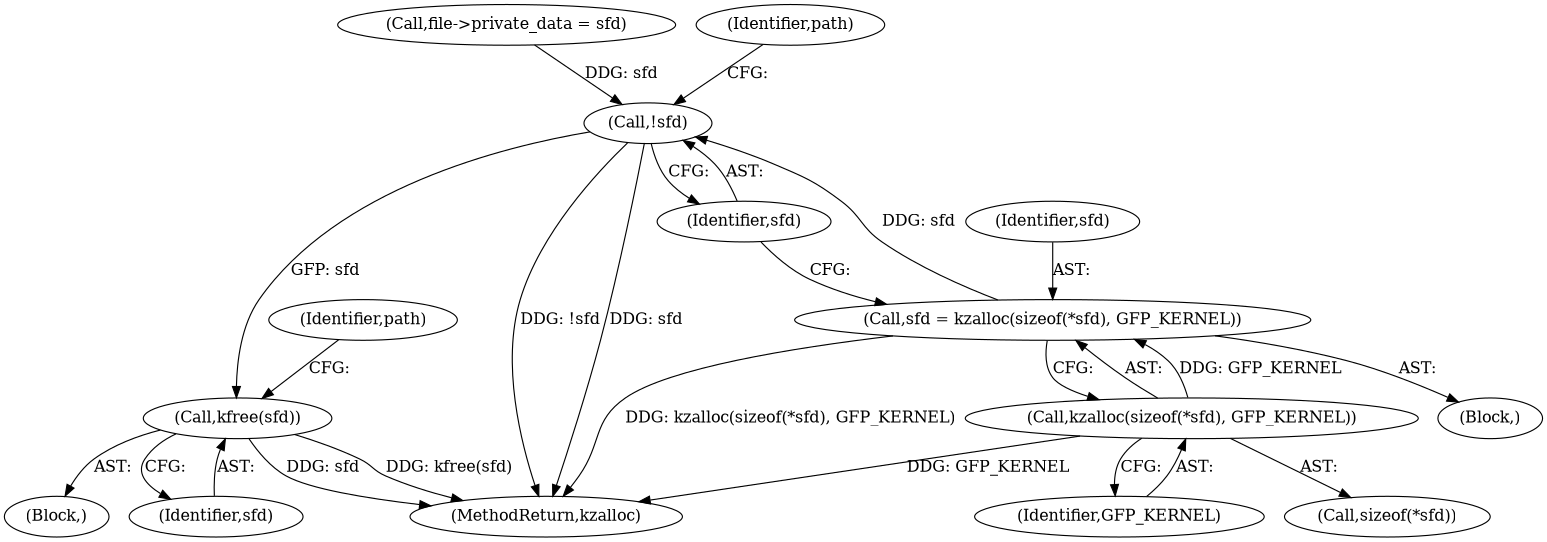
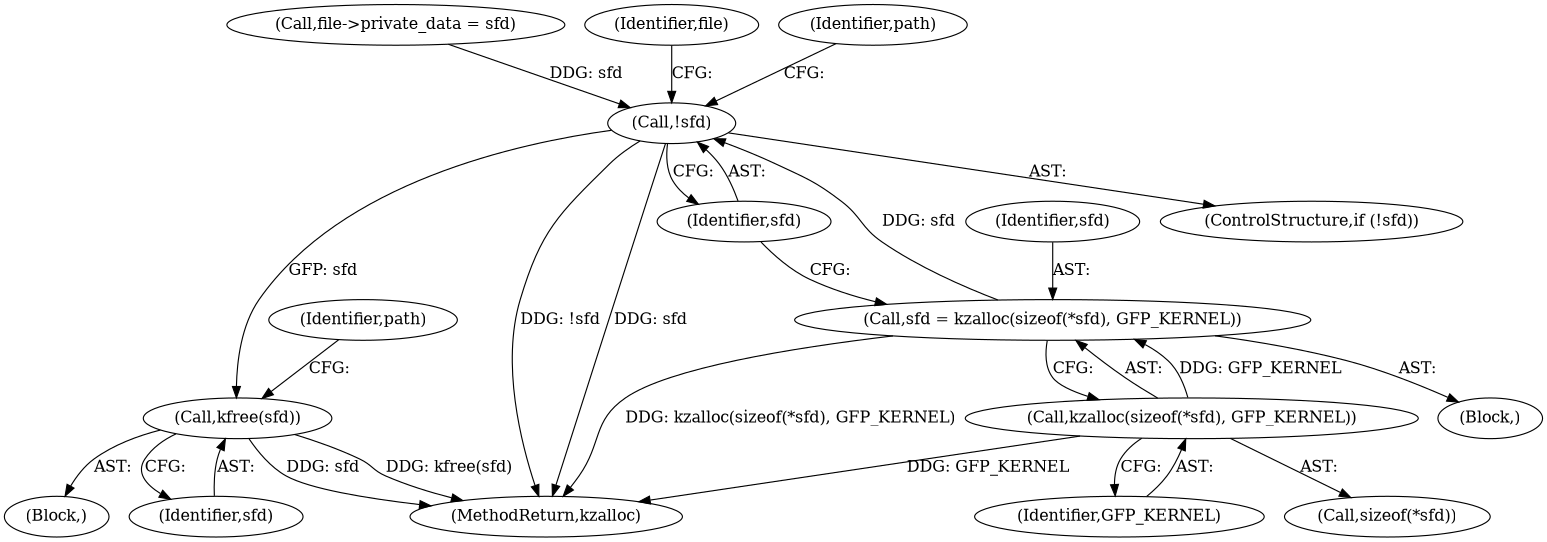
node "(Identifier,file)": added
node "(ControlStructure,if (!sfd))": added
